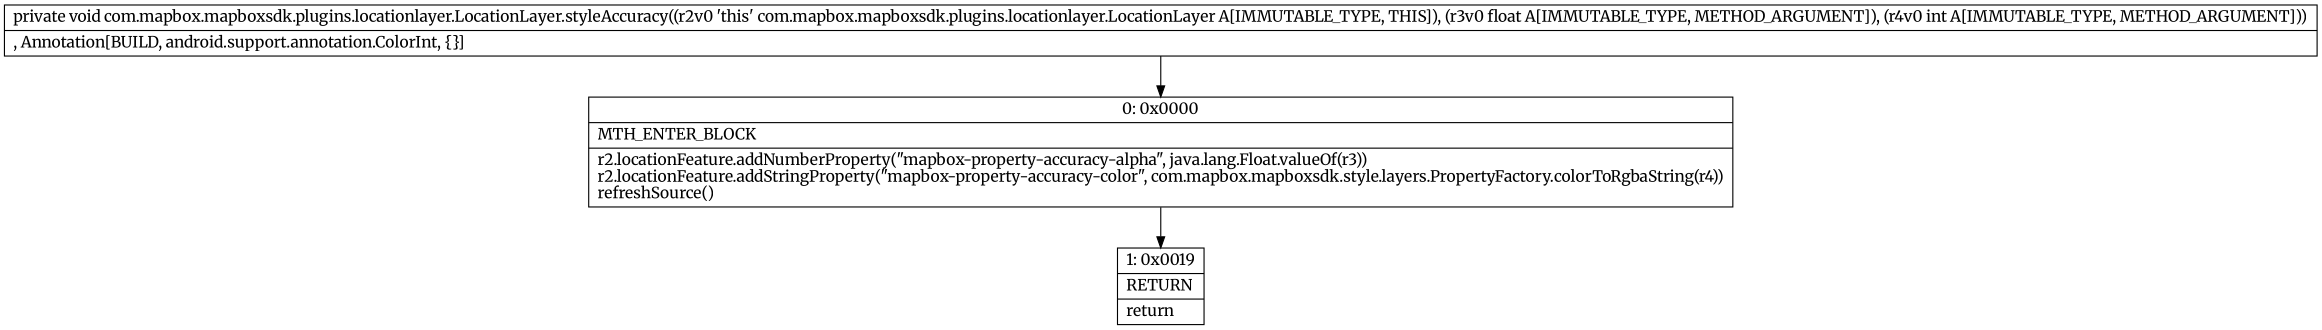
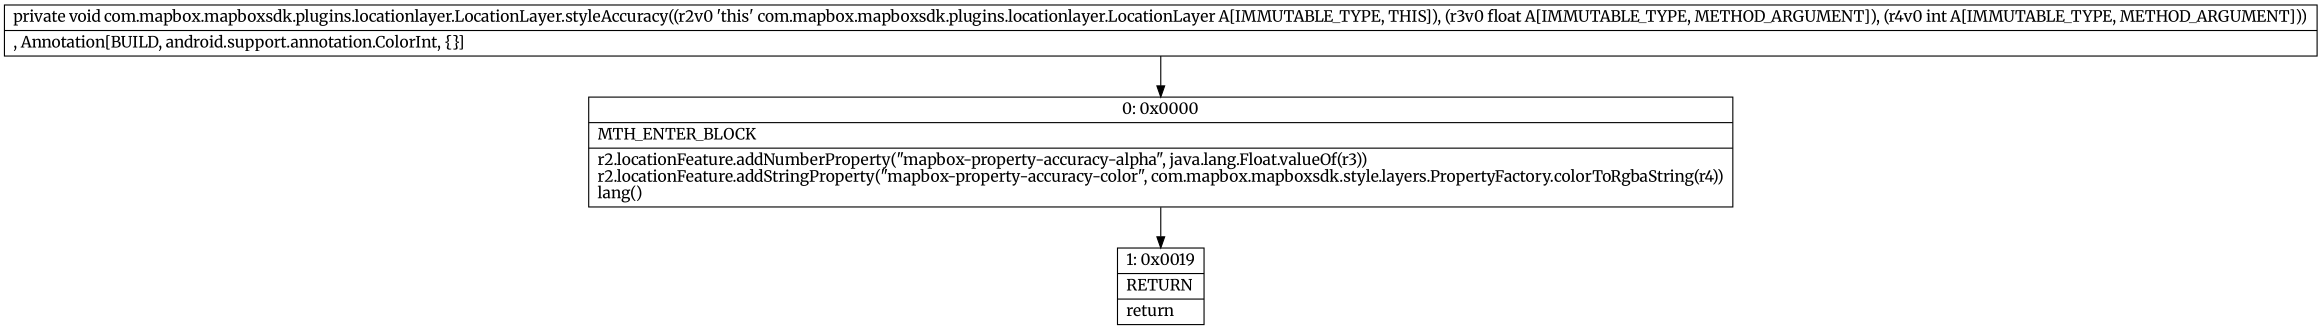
node "0: 0x0000": text "refreshSource()" -> "lang()"
